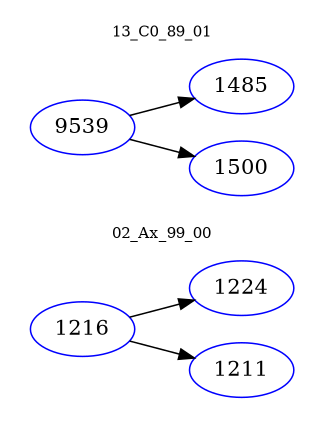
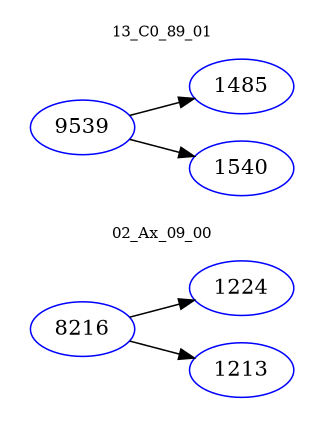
node "1500": label "1500" -> "1540"
cluster "02_Ax_99_00": label "02_Ax_99_00" -> "02_Ax_09_00"
node "1216": label "1216" -> "8216"
node "1211": label "1211" -> "1213"
